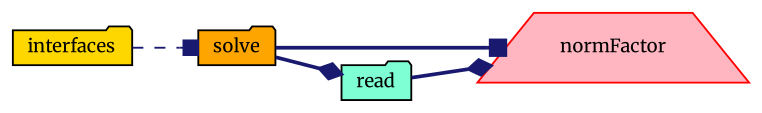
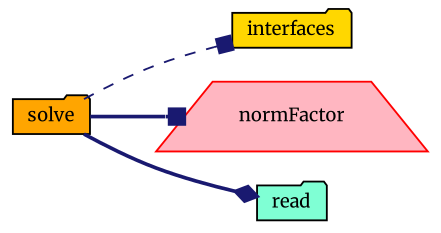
edge "interfaces" -> "solve": reversed
edge "read" -> "normFactor": removed
